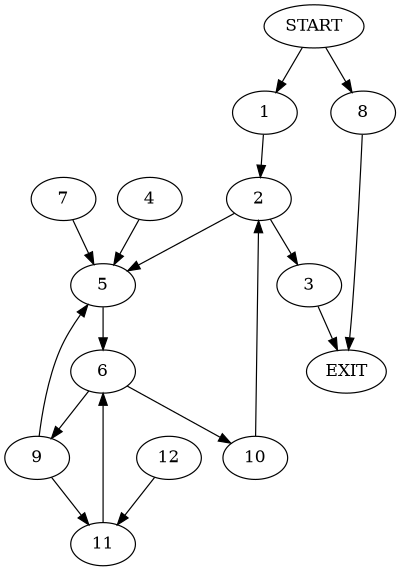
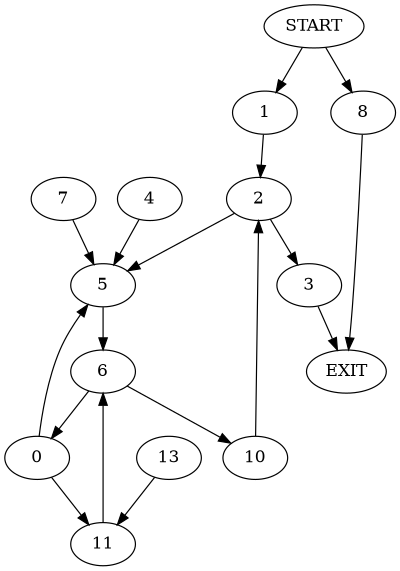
node "9": label "9" -> "0"
node "12": label "12" -> "13"
